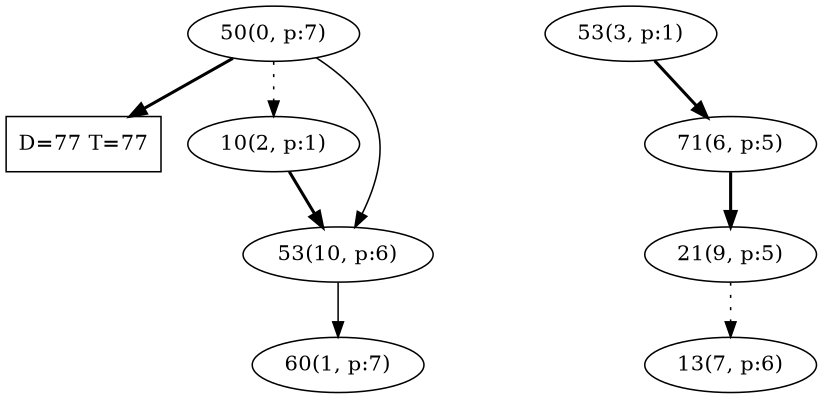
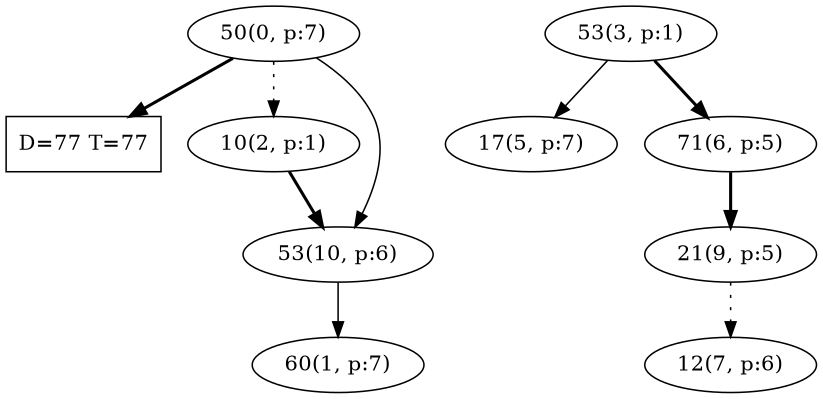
node "17(5, p:7)": added
node "13(7, p:6)": label "13(7, p:6)" -> "12(7, p:6)"
